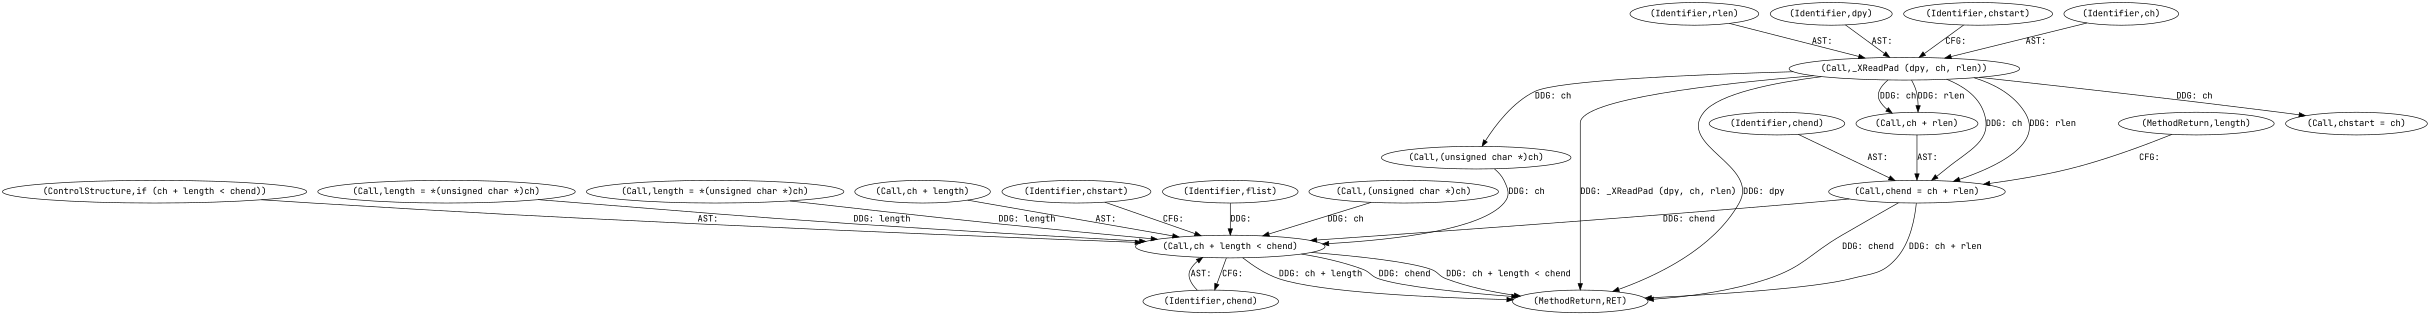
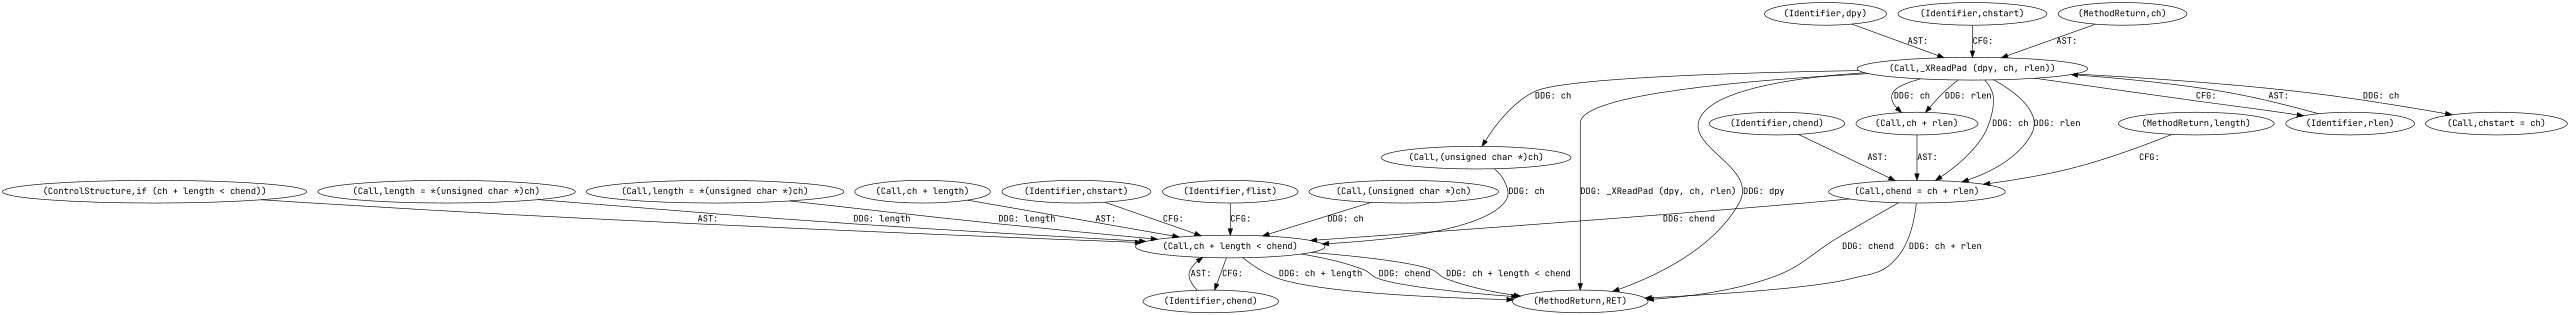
node "(Identifier,ch)": label "(Identifier,ch)" -> "(MethodReturn,ch)"
edge "(Call,_XReadPad (dpy, ch, rlen))" -> "(Identifier,rlen)": added, label "CFG:"
edge "(Identifier,flist)" -> "(Call,ch + length < chend)": label "DDG: " -> "CFG: "
